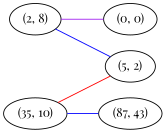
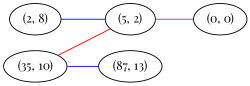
edge "(2, 8)" -- "(0, 0)": now "(5, 2)" -- "(0, 0)"
node "(87, 43)": label "(87, 43)" -> "(87, 13)"
